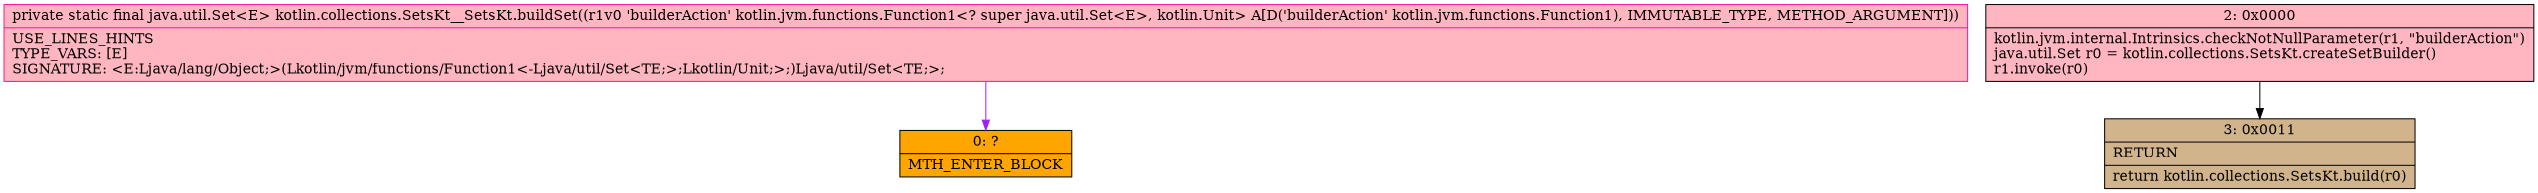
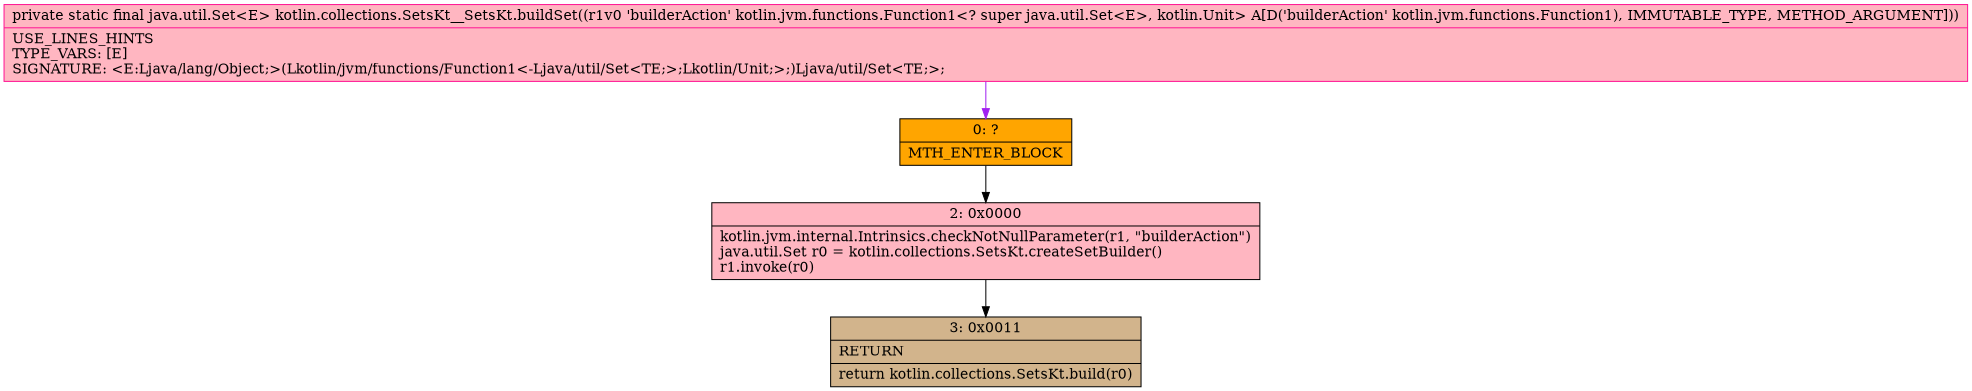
edge "0: ?" -> "2: 0x0000": added
